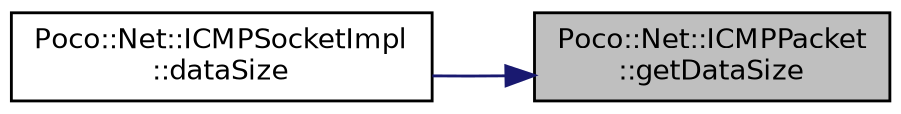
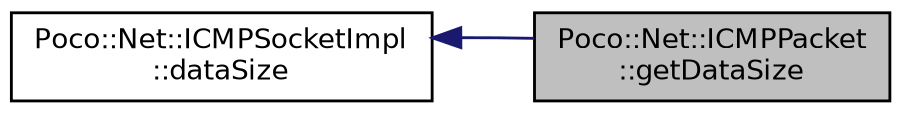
edge "Poco::Net::ICMPSocketImpl ::dataSize" -> "Poco::Net::ICMPPacket ::getDataSize": reversed
